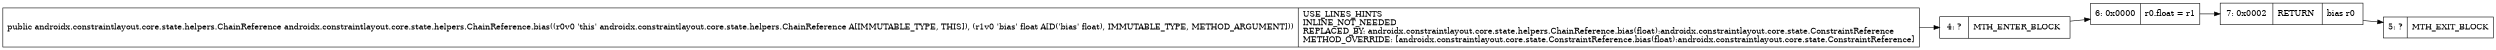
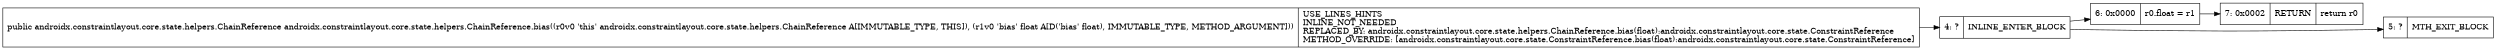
node "7: 0x0002": text "bias r0" -> "return r0"
edge "7: 0x0002" -> "5: ?": now "4: ?" -> "5: ?"
node "4: ?": text "MTH_ENTER_BLOCK" -> "INLINE_ENTER_BLOCK"
